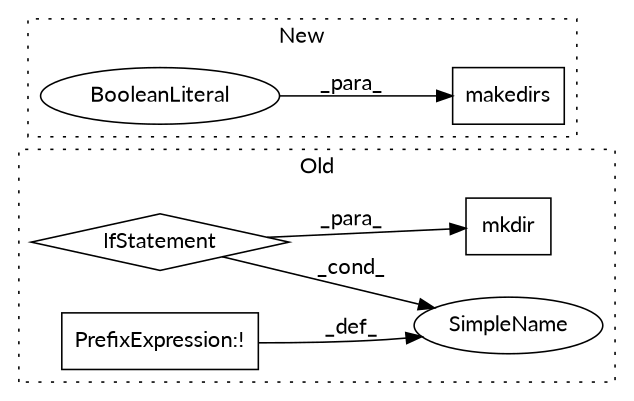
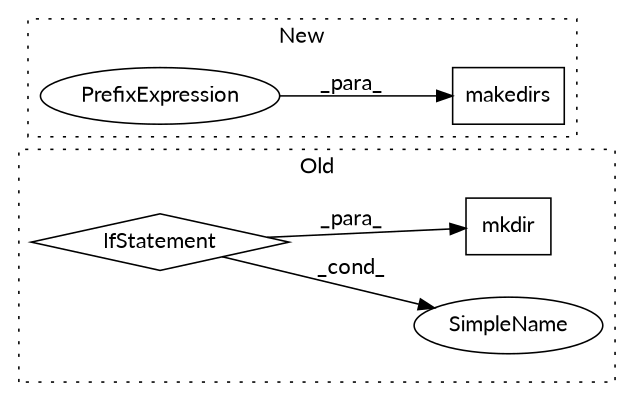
node "BooleanLiteral": label "BooleanLiteral" -> "PrefixExpression"
node "PrefixExpression:!": removed
